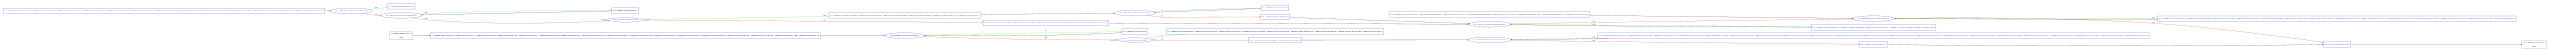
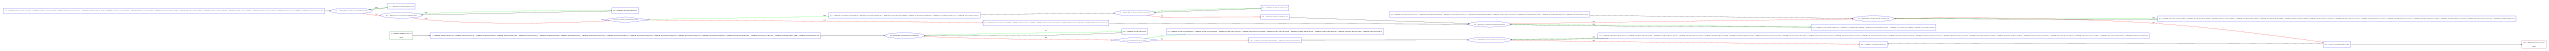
edge "57 - passive 35,146,8,146,20,,58" -> "56 - while-for 10,145,10,145,28,58,57,59": added
edge "136 - passive 35,216,4,216,14,,137" -> "138 - return 30,218,2,218,15,,139": reversed
